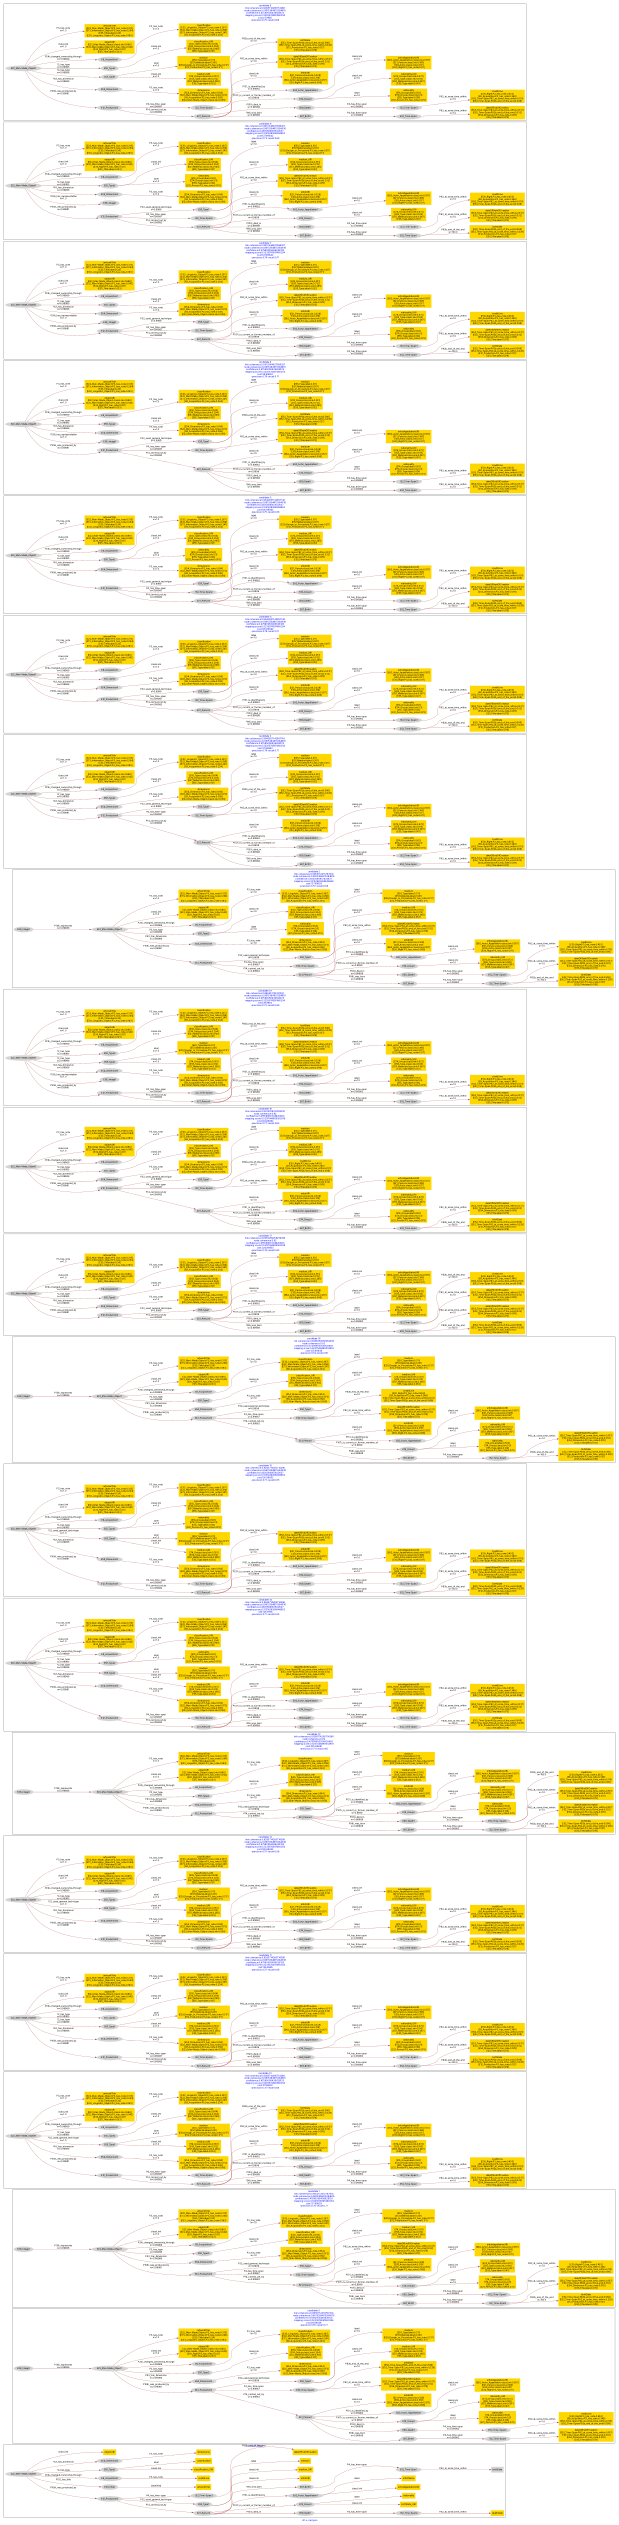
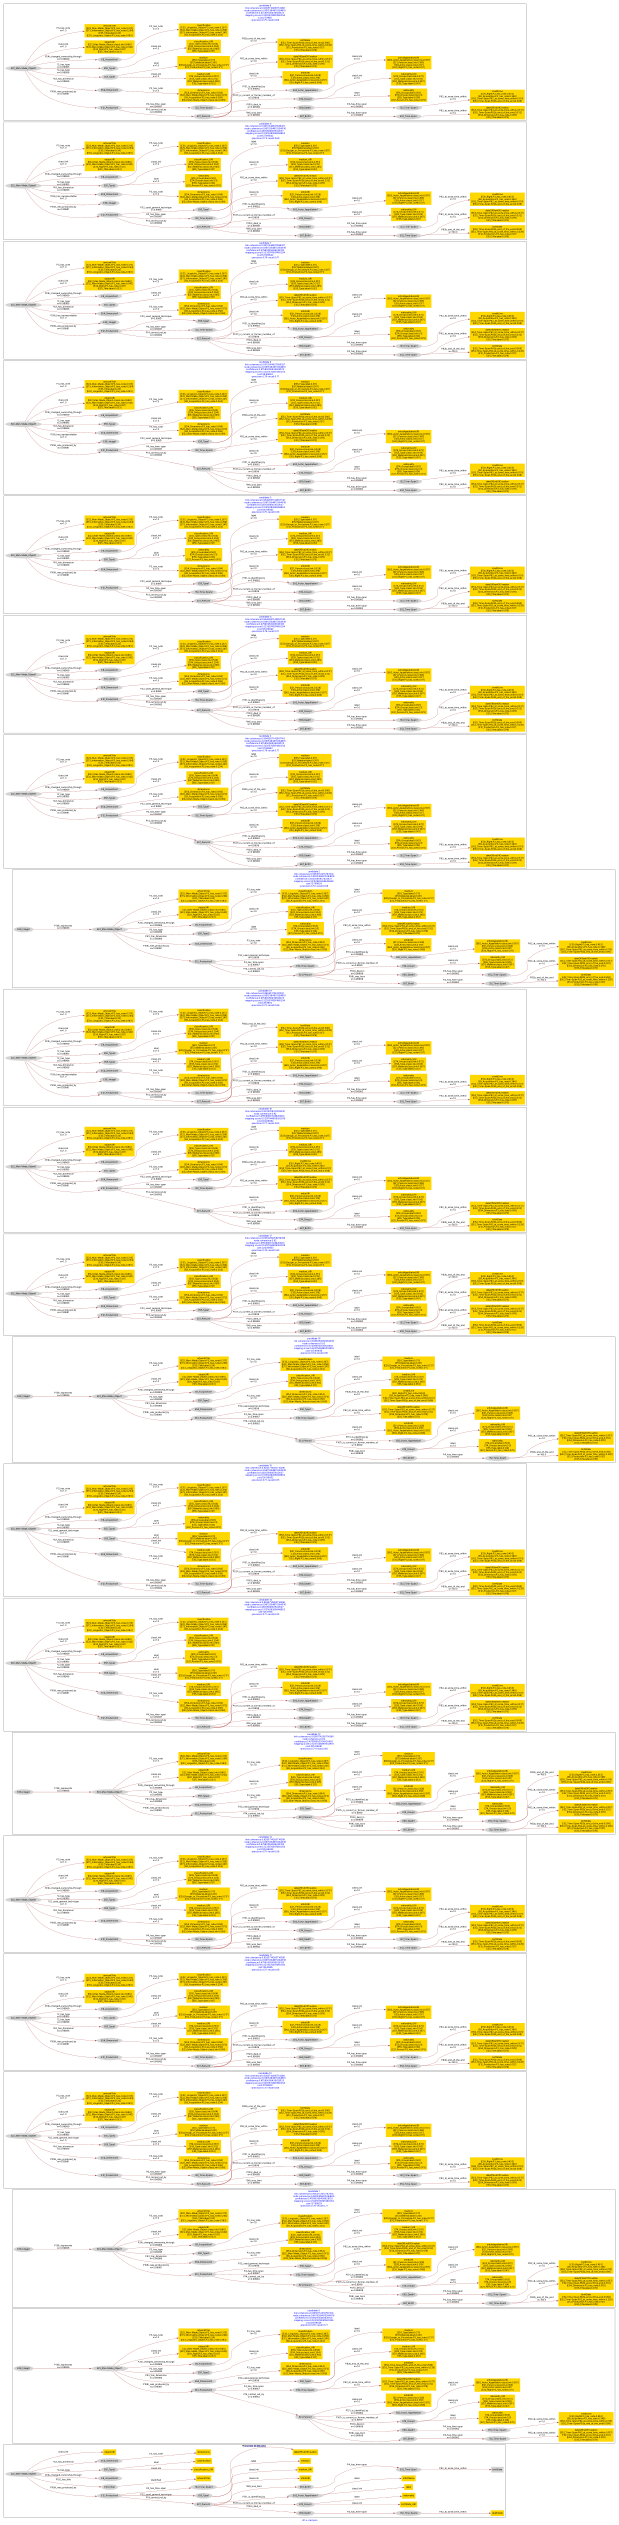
cluster "1-correct model": label "1-correct model" -> "1-correct dimensions"
node "creditLine": removed
node "artistAppellationURI": label "artistAppellationURI" -> "label"
